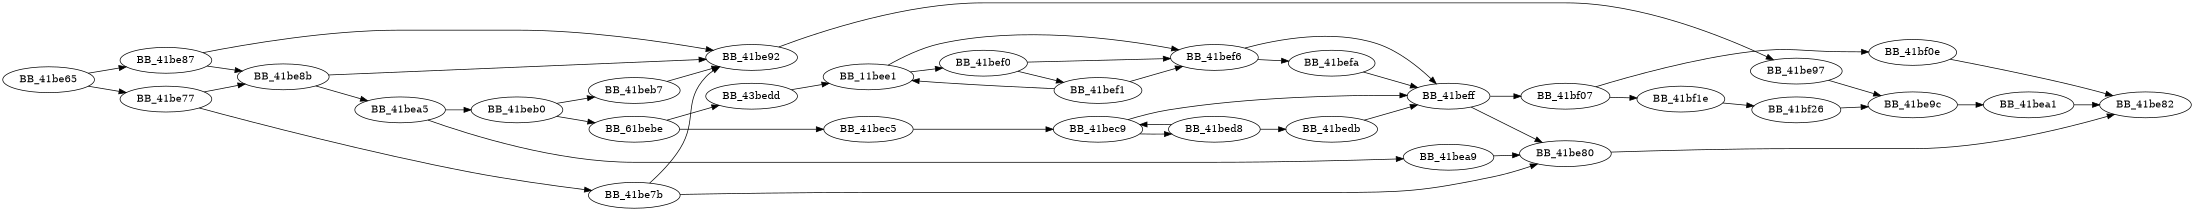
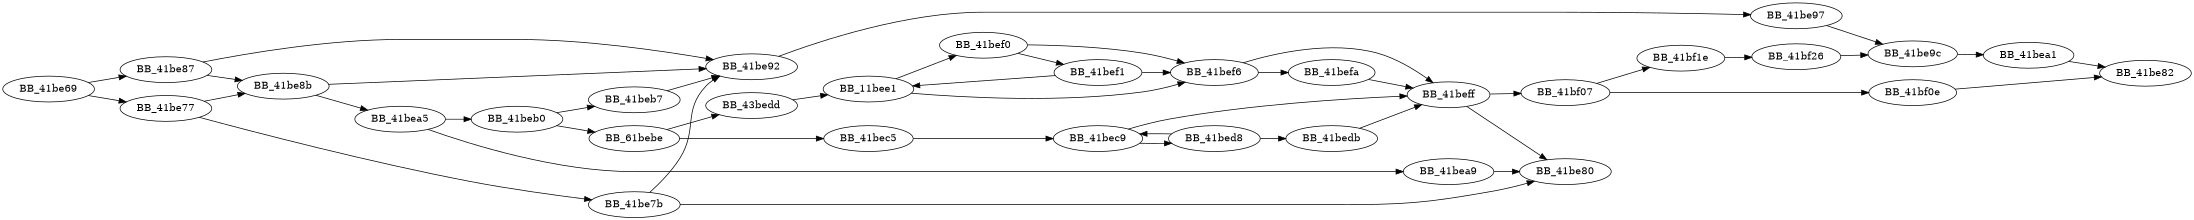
node "BB_41be65": label "BB_41be65" -> "BB_41be69"
edge "BB_41be80" -> "BB_41be82": removed
